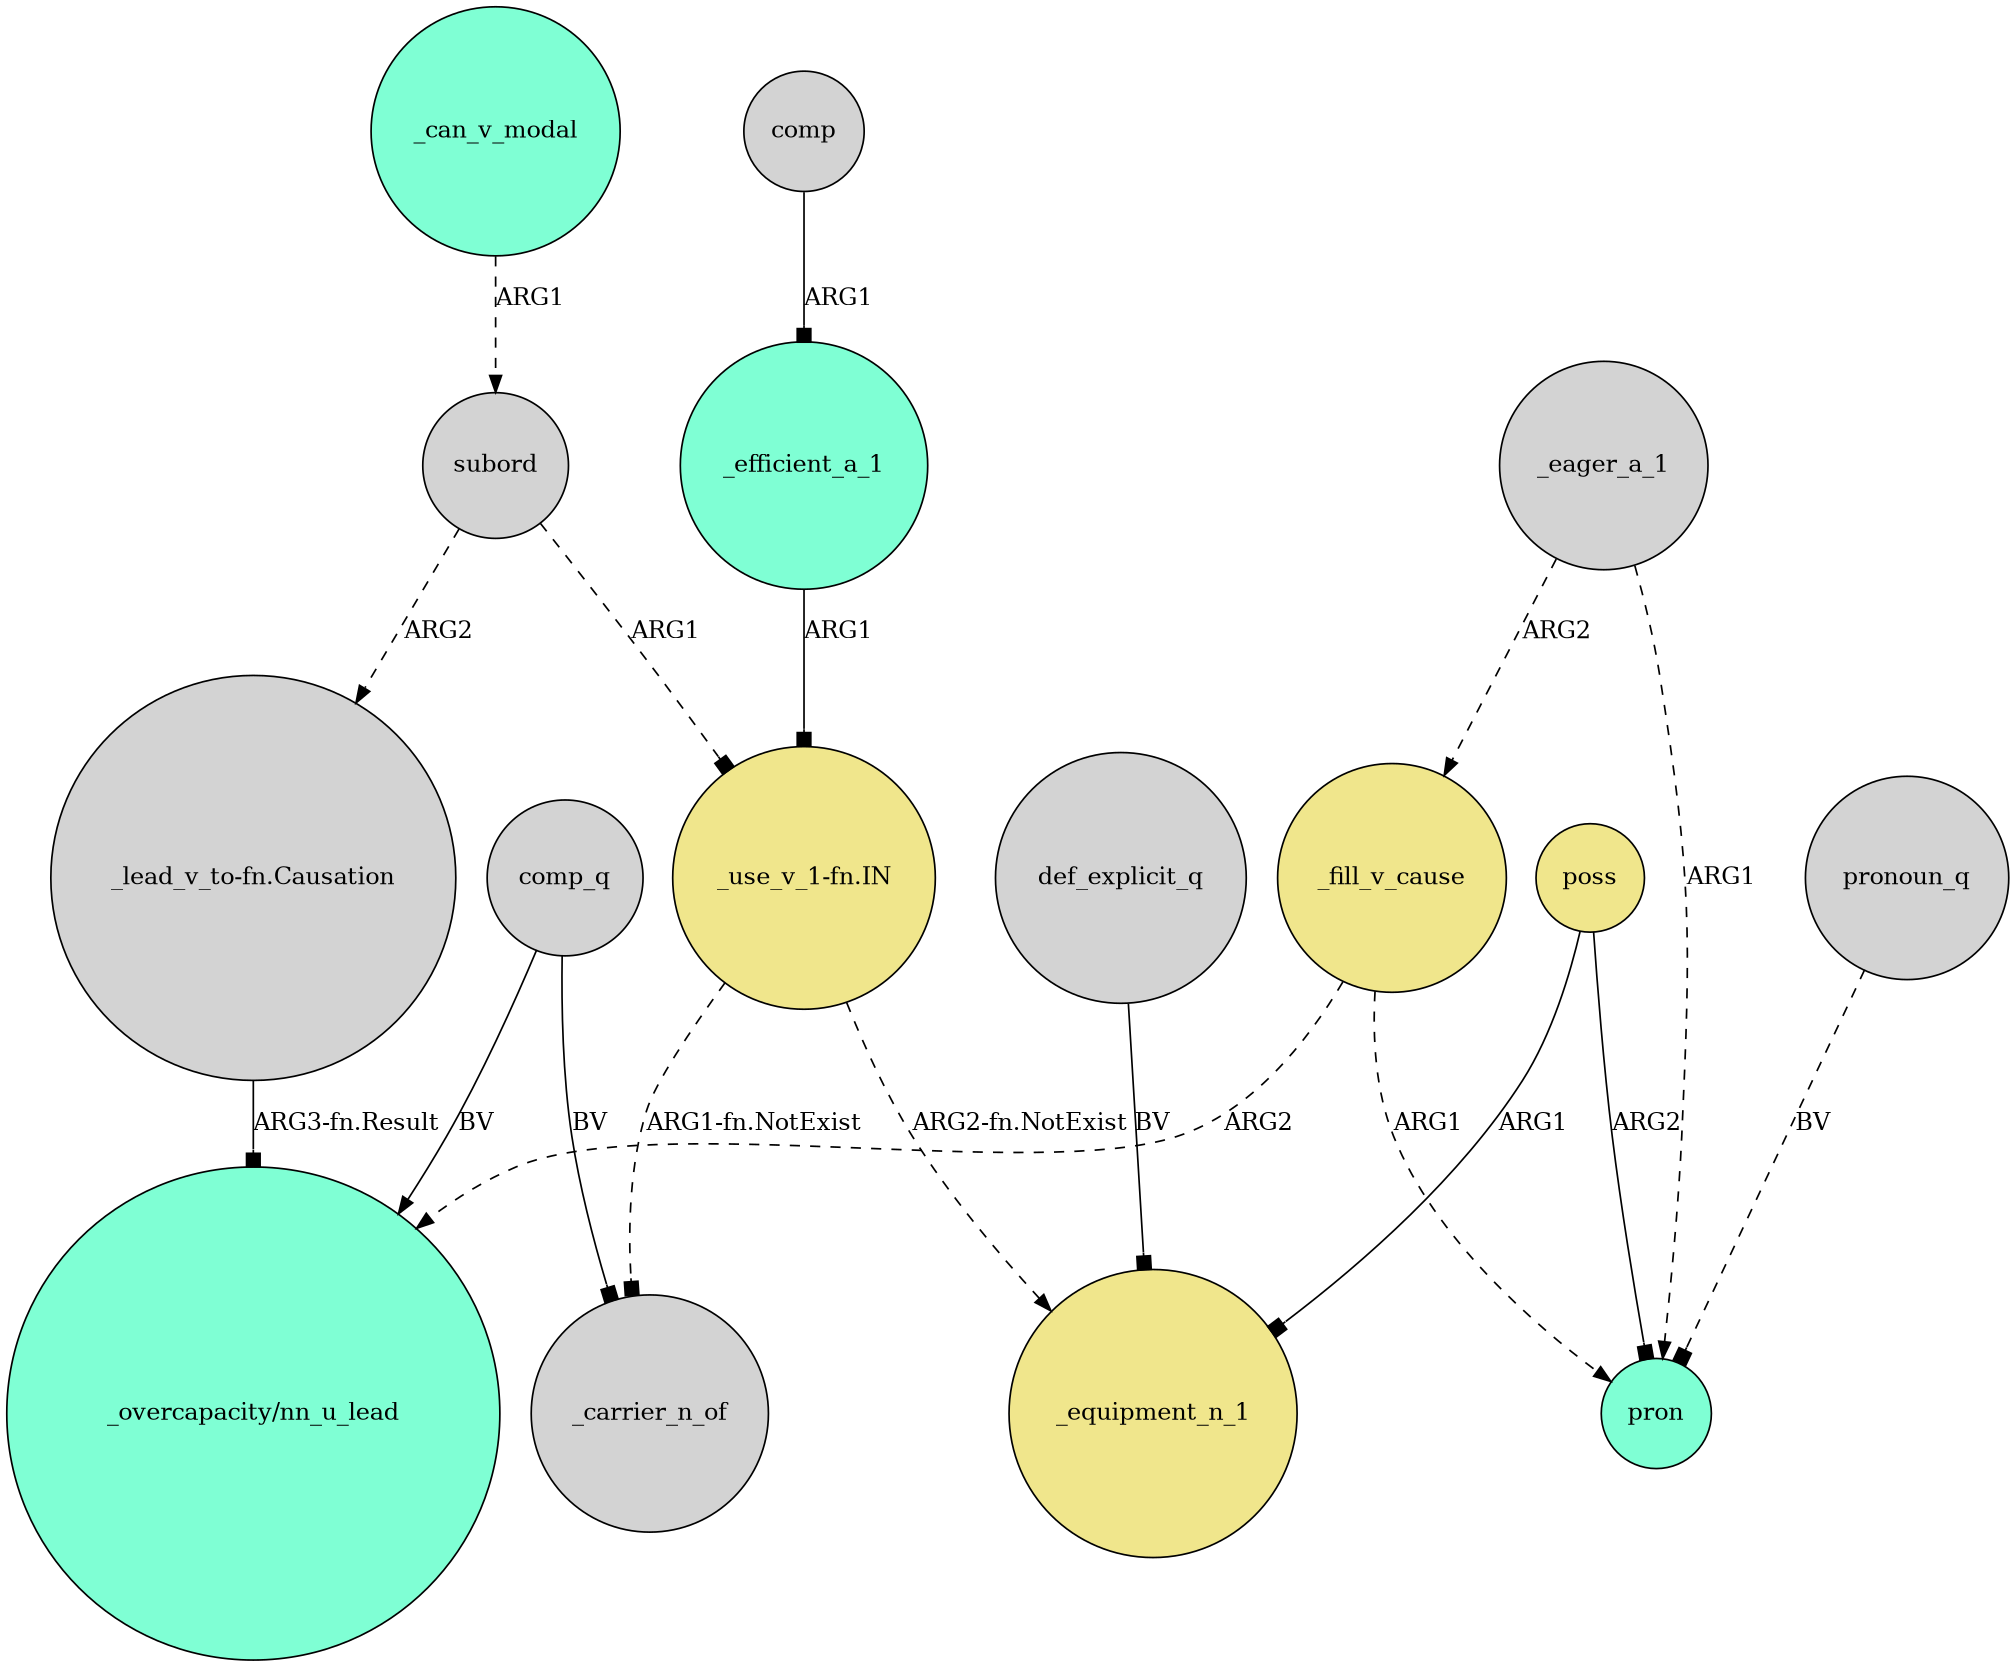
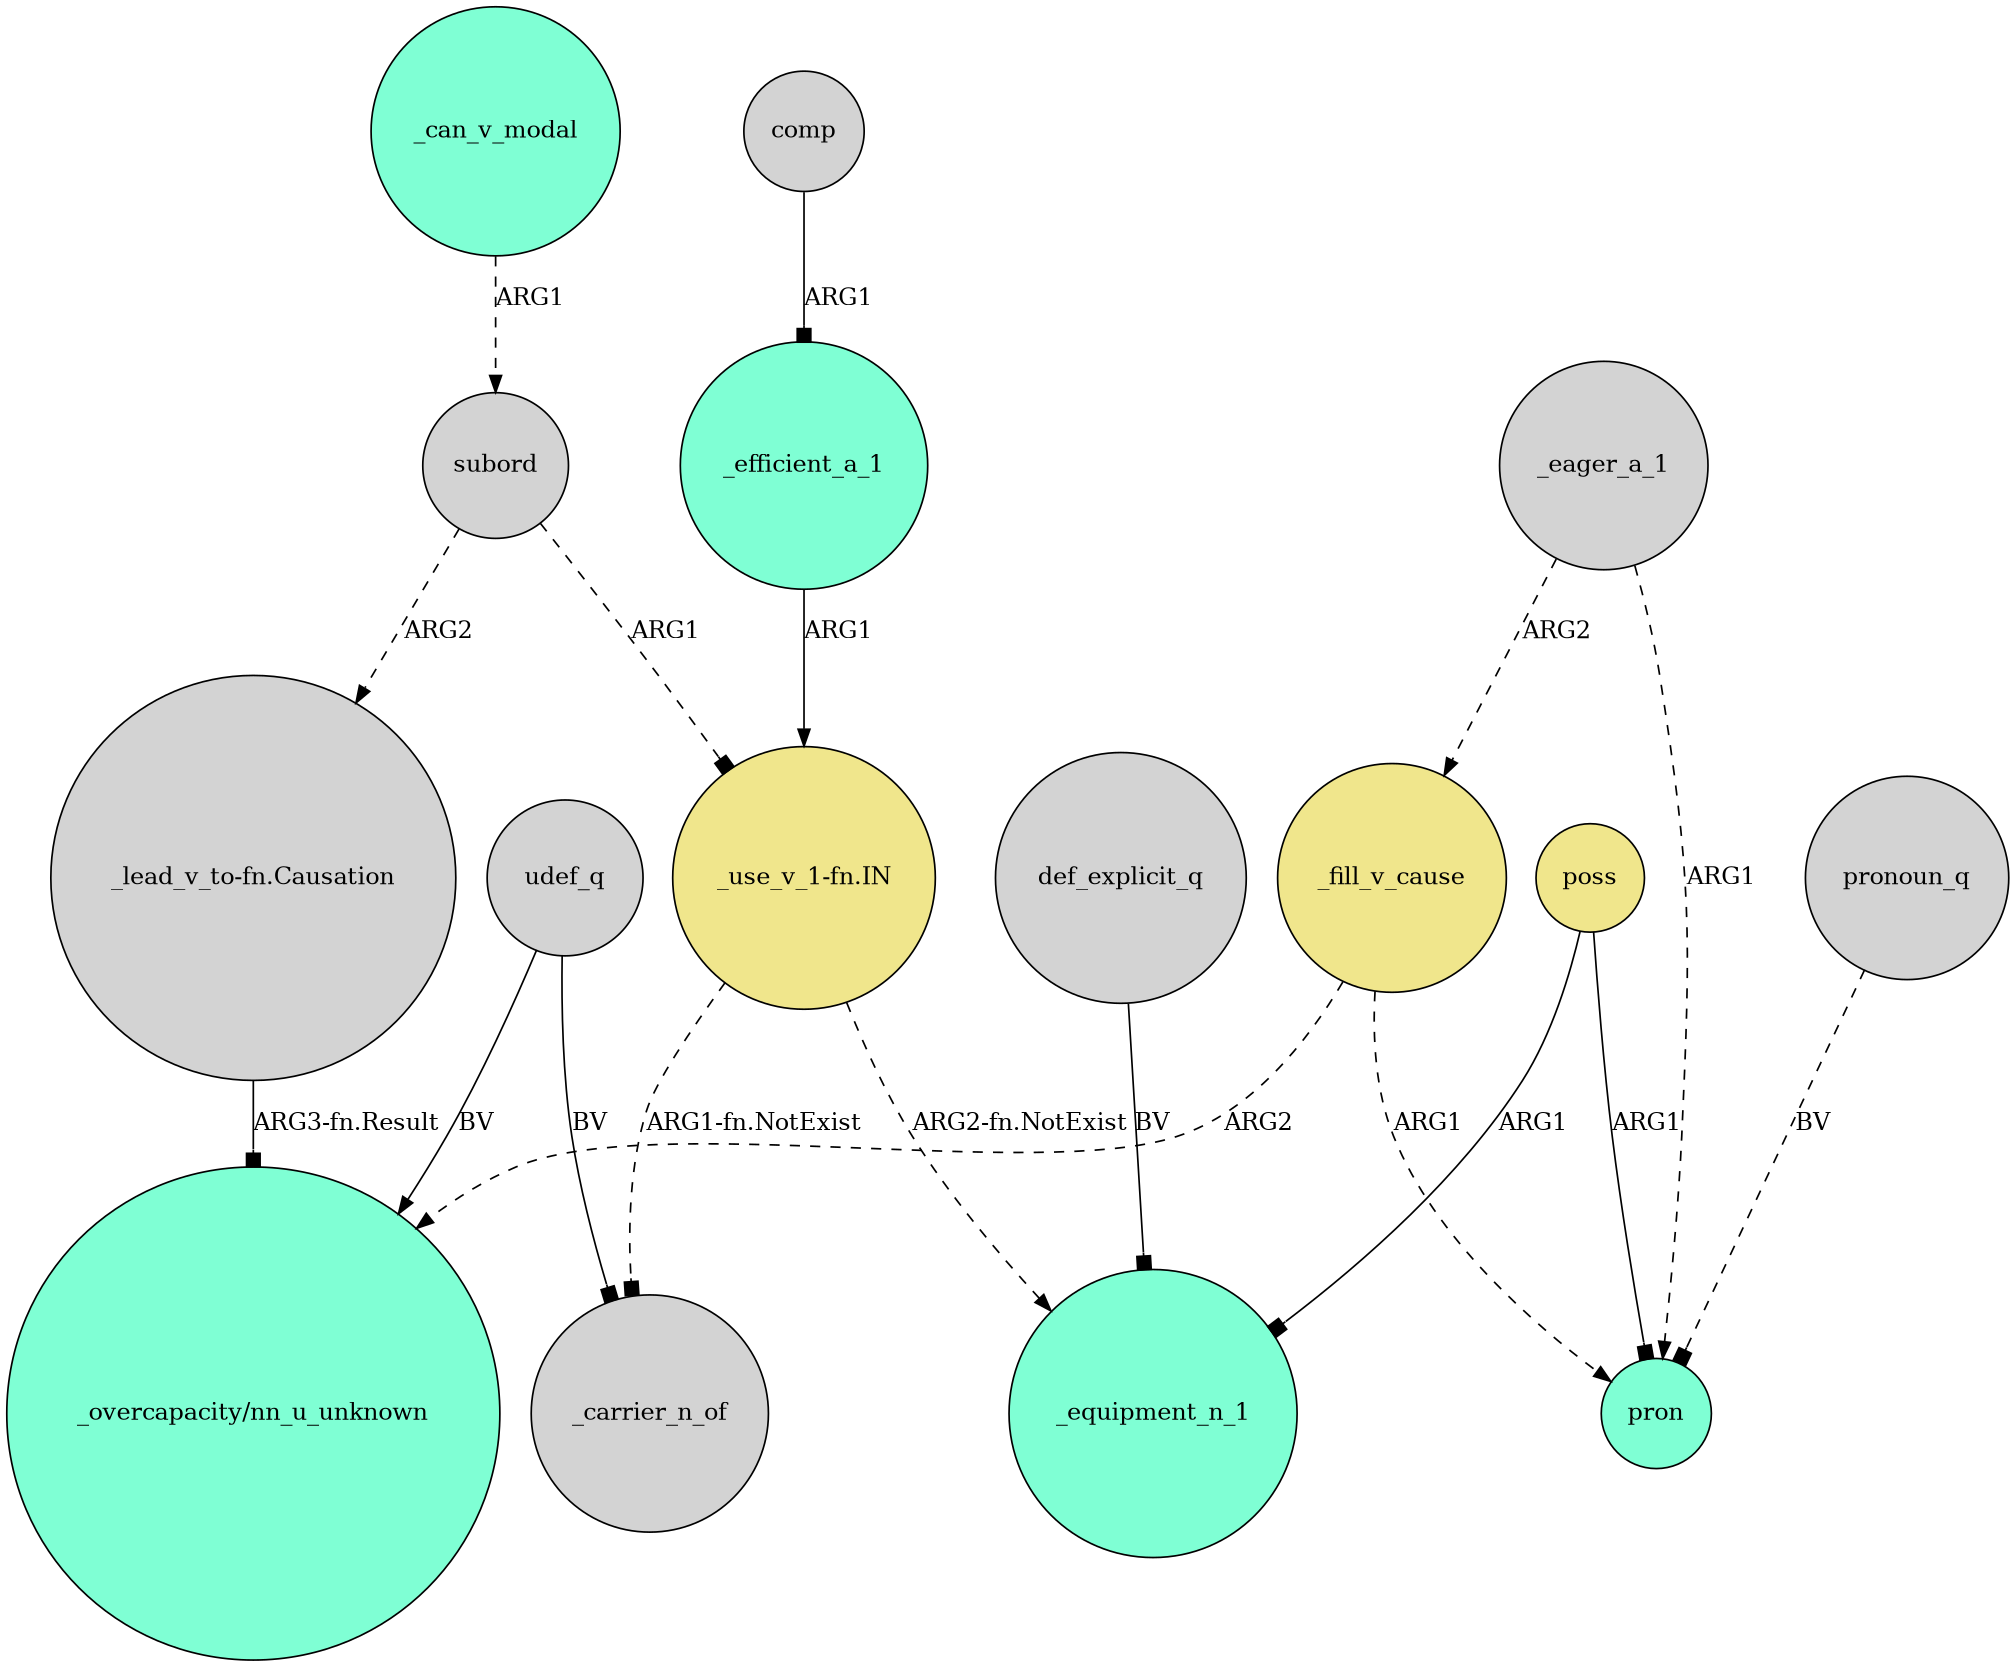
edge "_efficient_a_1" -> "_use_v_1-fn.IN": arrowhead box -> normal
node "comp_q": label "comp_q" -> "udef_q"
edge "poss" -> "pron": label "ARG2" -> "ARG1"
node "_overcapacity/nn_u_lead": label "_overcapacity/nn_u_lead" -> "_overcapacity/nn_u_unknown"
node "_equipment_n_1": fillcolor khaki -> aquamarine
